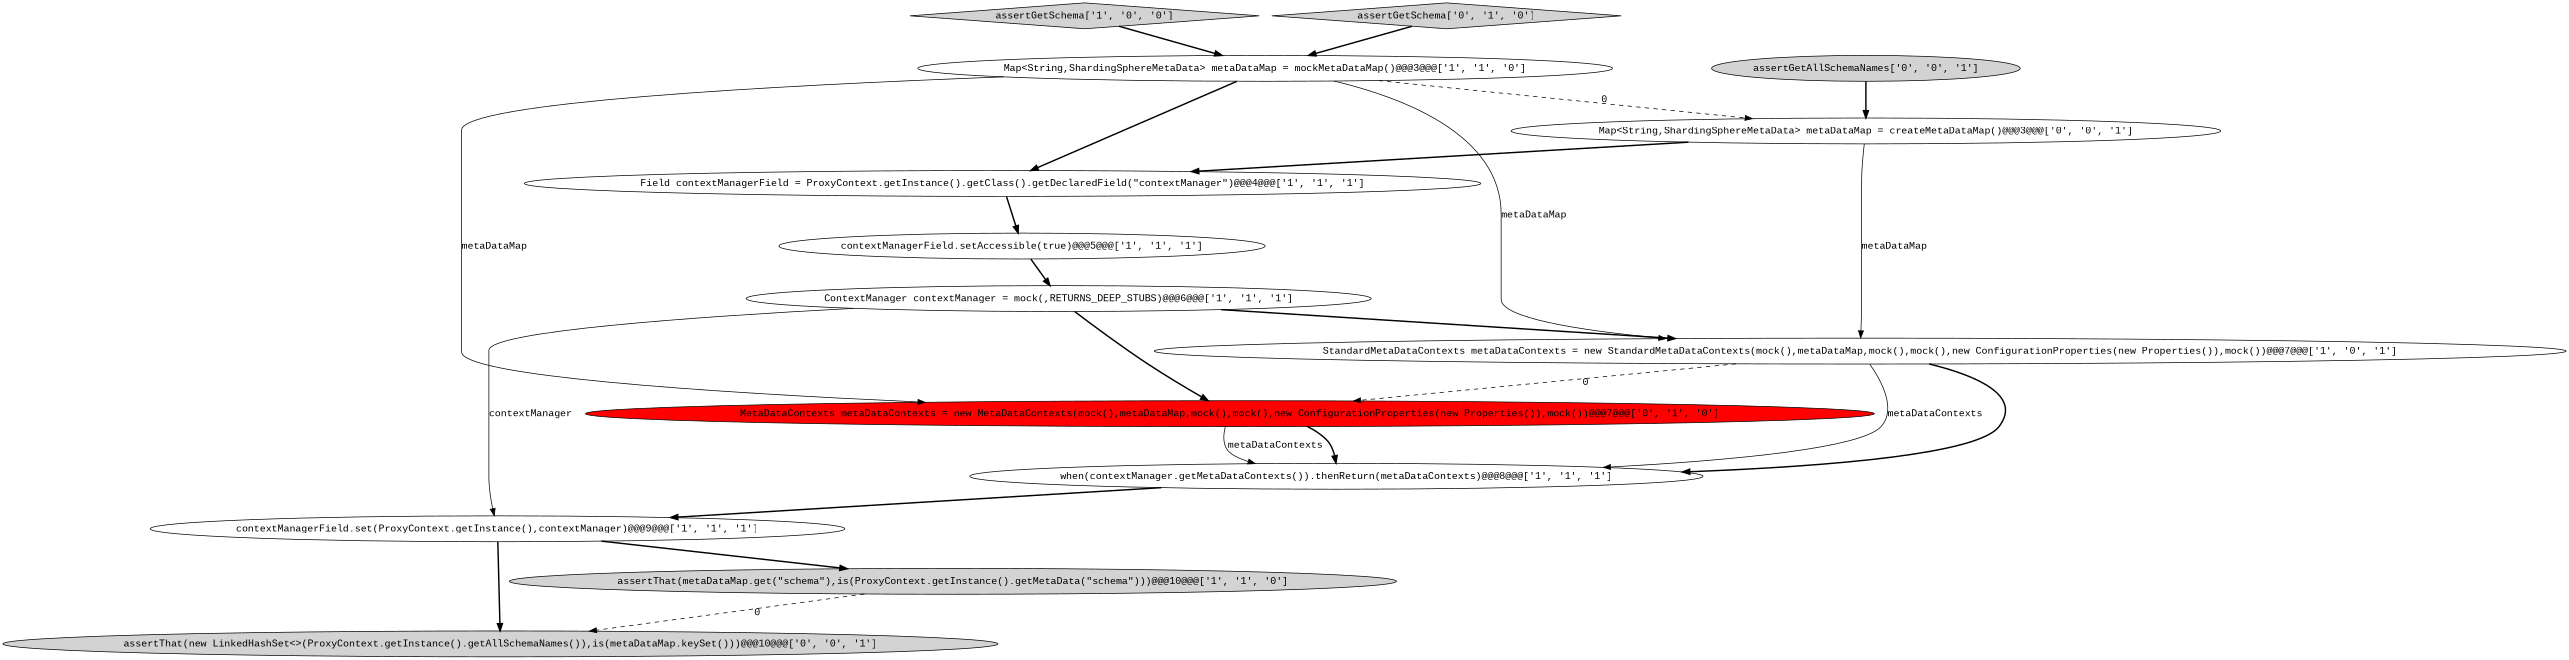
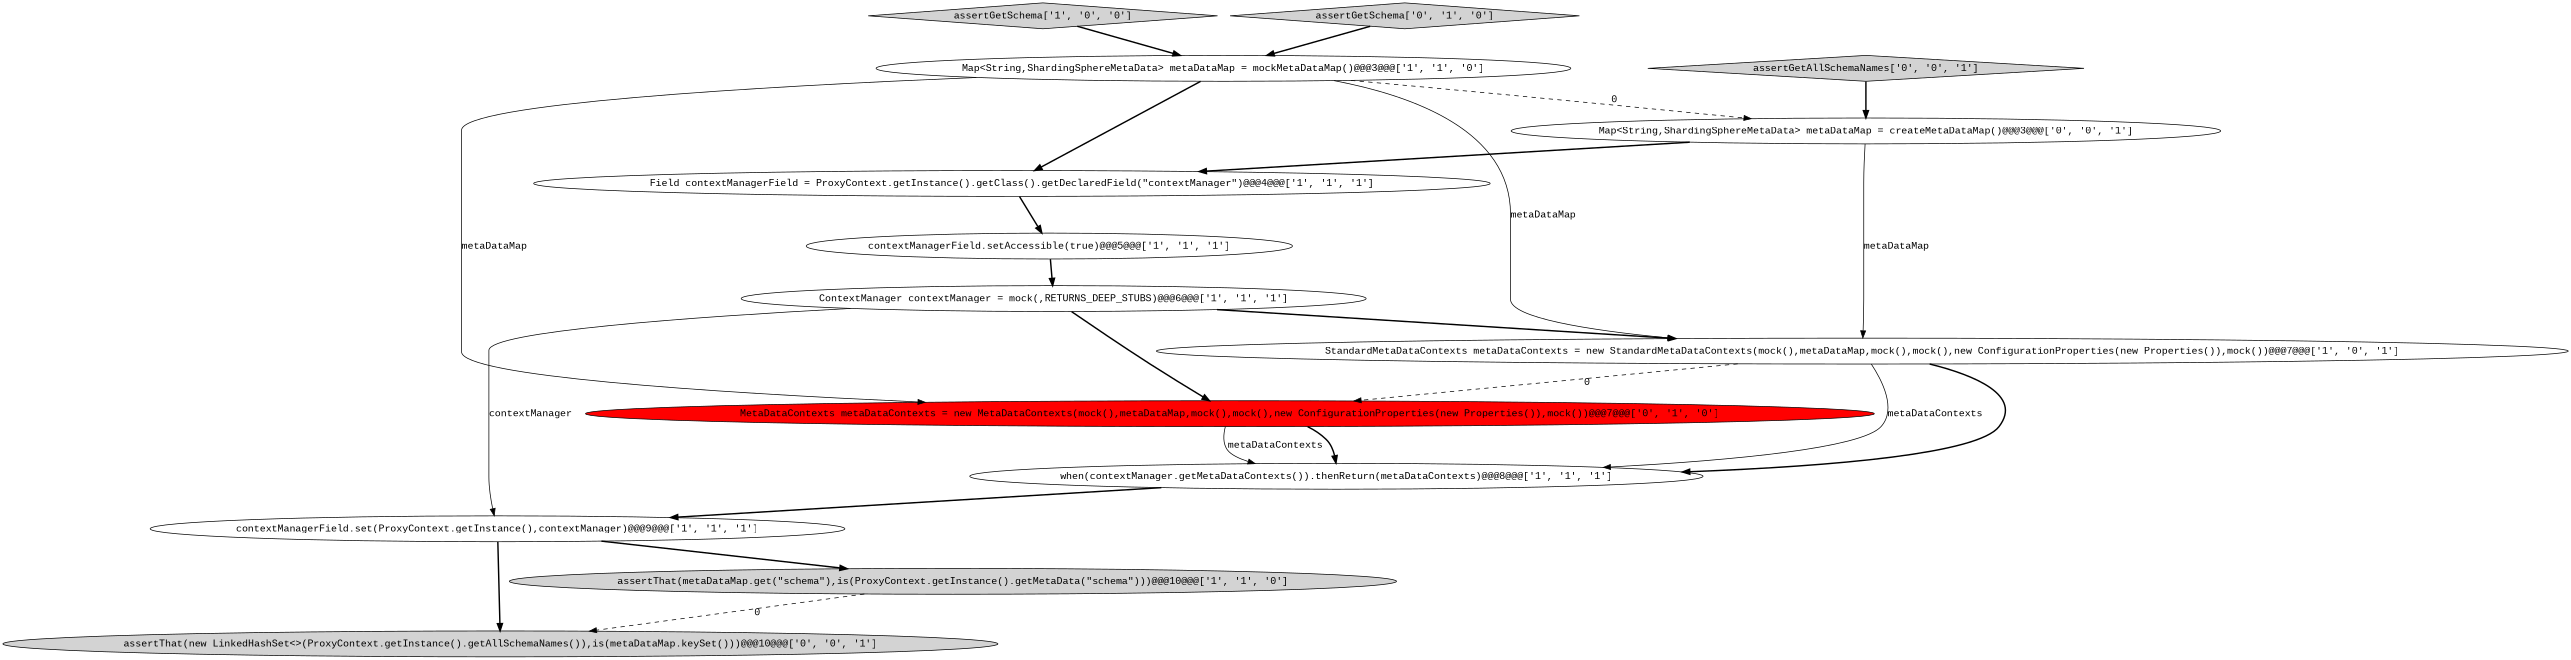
node "assertGetAllSchemaNames['0', '0', '1']": shape ellipse -> diamond
